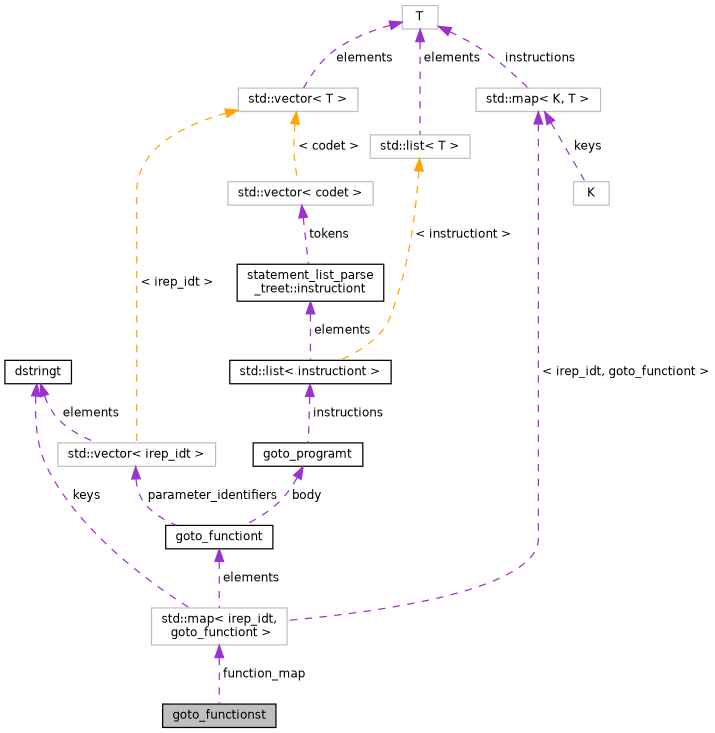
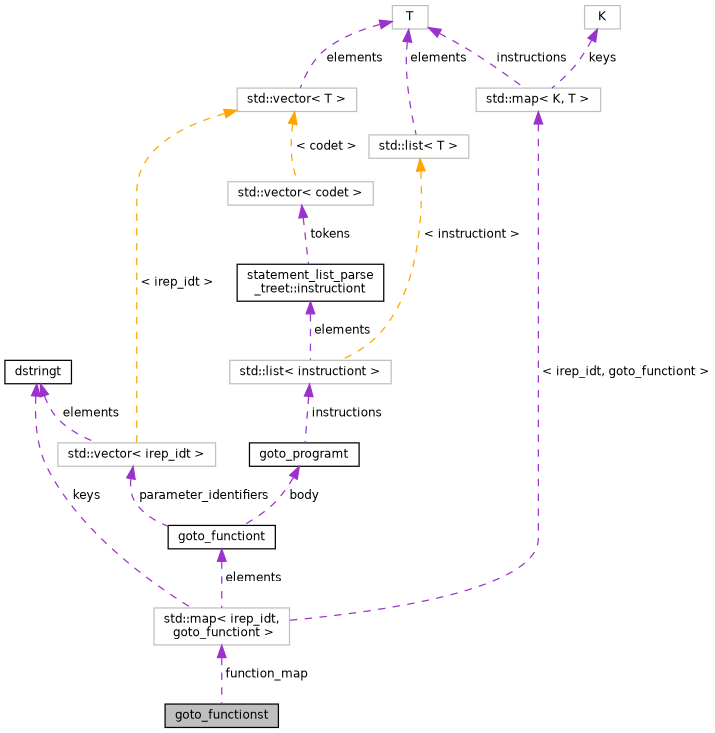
edge "K" -> "std::map< K, T >": reversed
node "std::list< instructiont >": color black -> grey75
